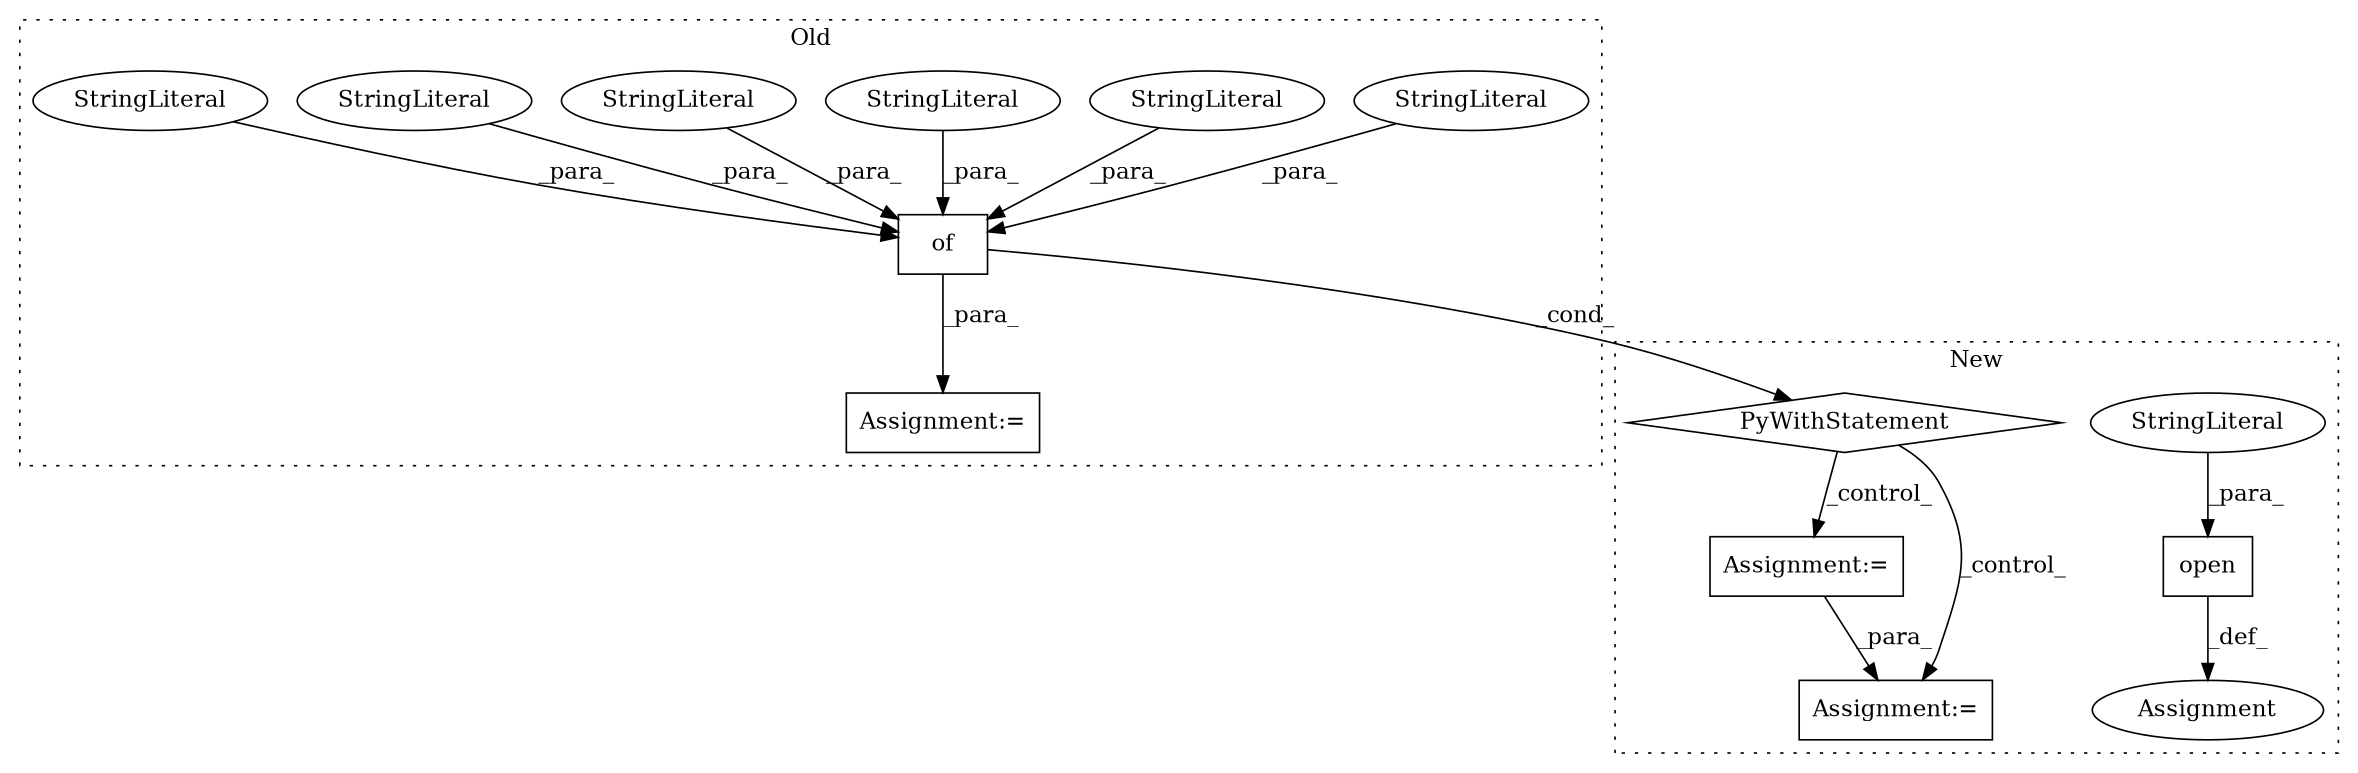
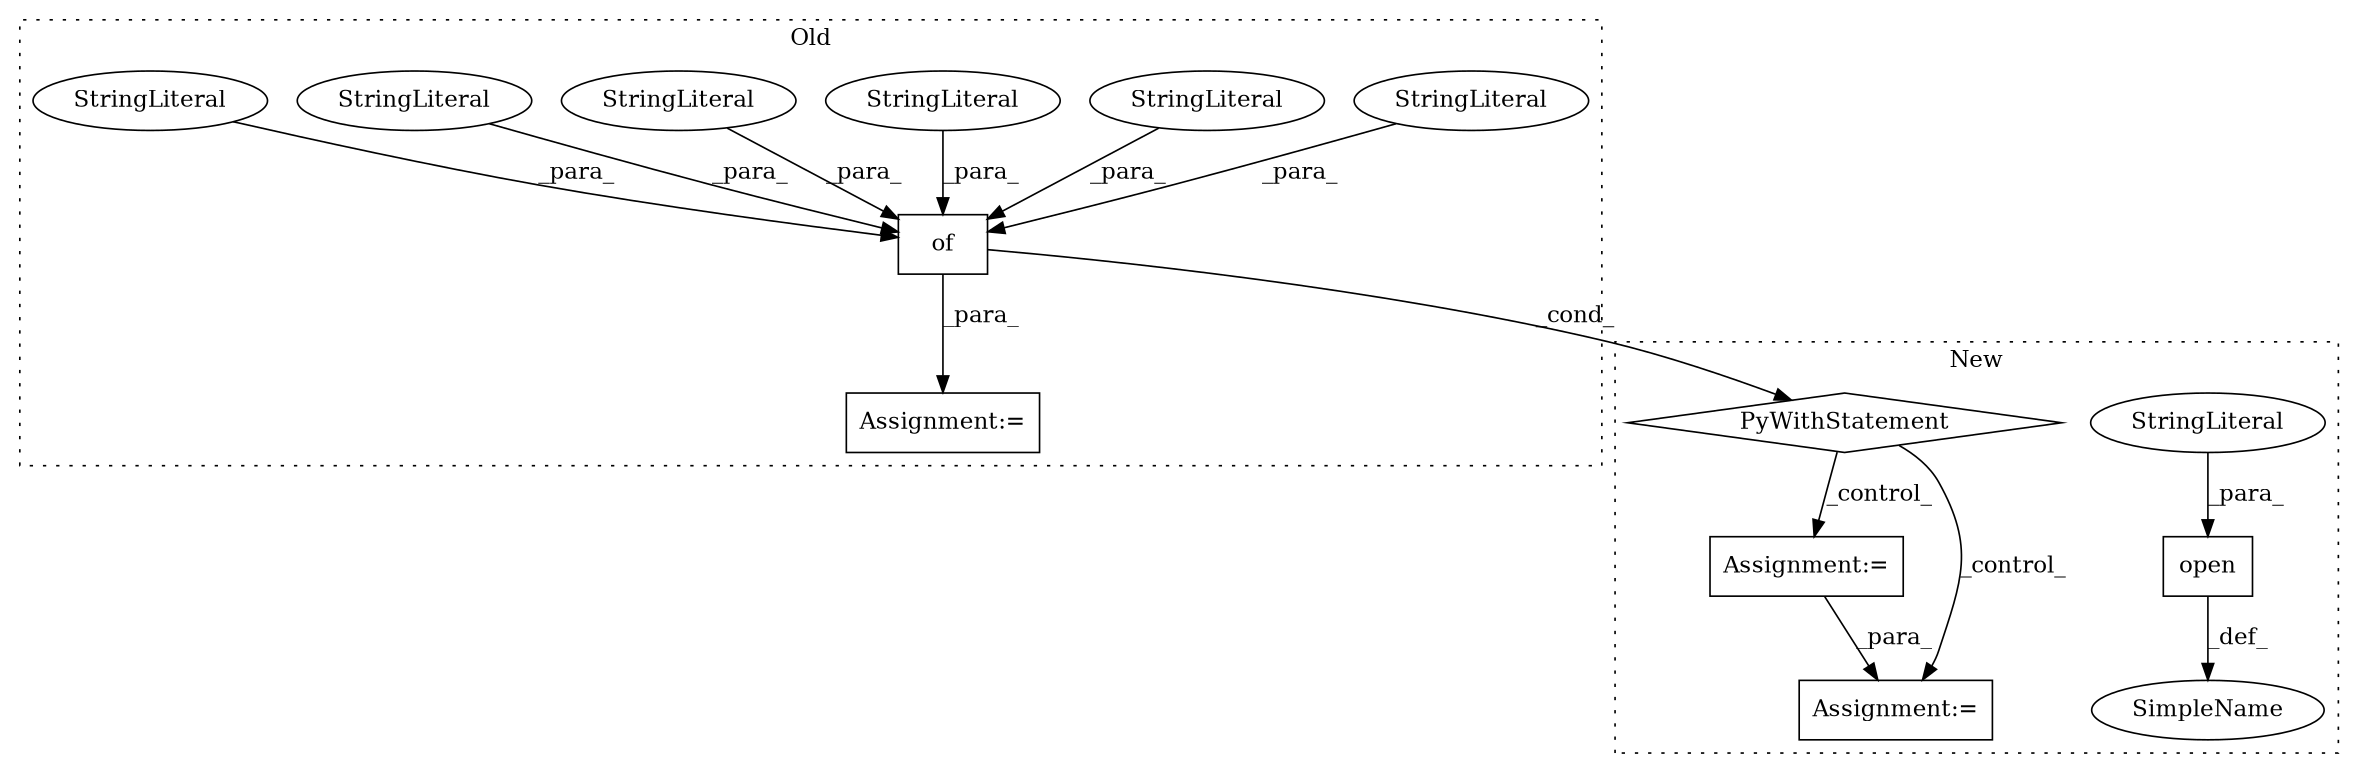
node "Assignment": label "Assignment" -> "SimpleName"
